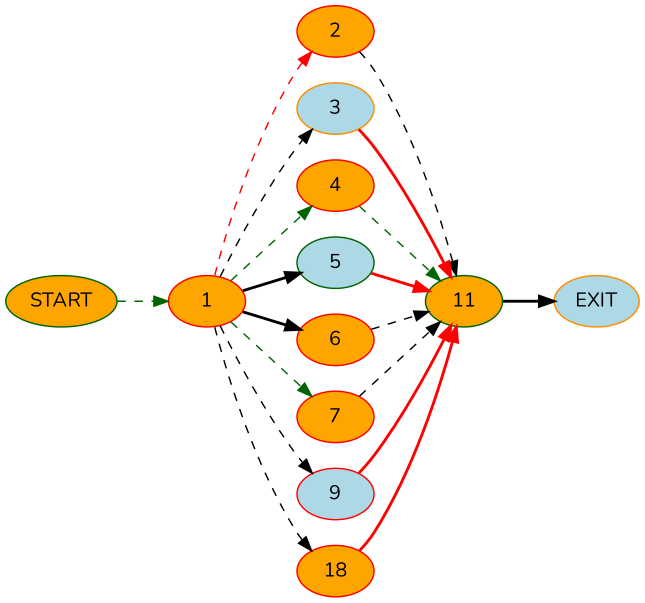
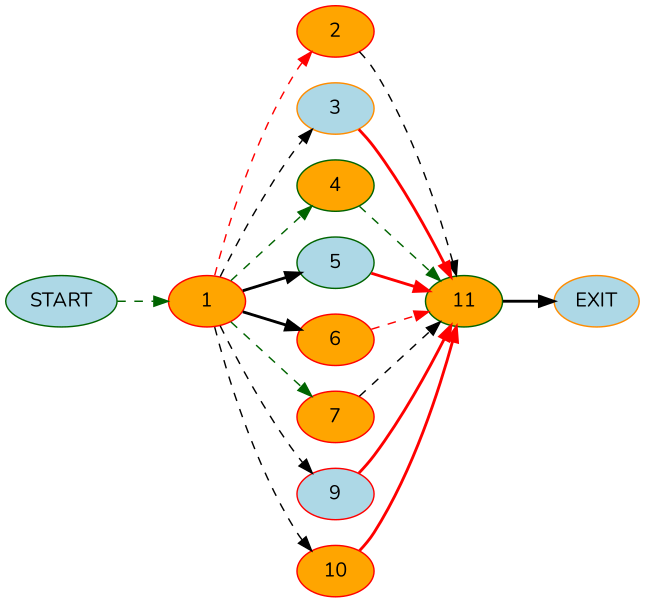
node "4": color red -> darkgreen
node "START": fillcolor orange -> lightblue
edge "6" -> "11": color black -> red
node "18": label "18" -> "10"
